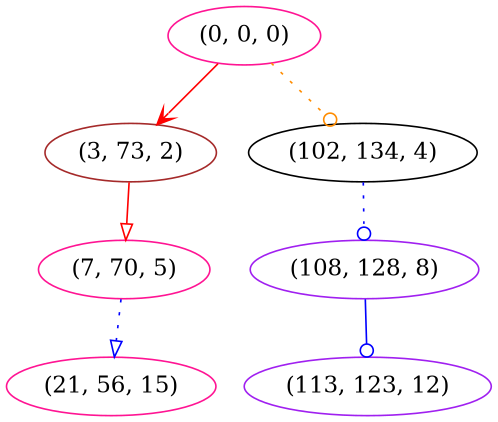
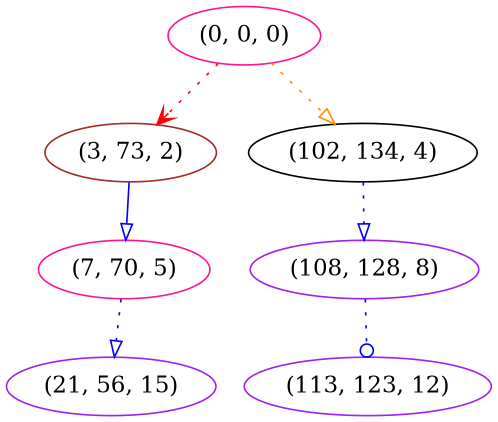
edge "(0, 0, 0)" -> "(3, 73, 2)": style solid -> dotted
edge "(0, 0, 0)" -> "(102, 134, 4)": arrowhead odot -> onormal
edge "(3, 73, 2)" -> "(7, 70, 5)": color red -> blue
edge "(102, 134, 4)" -> "(108, 128, 8)": arrowhead odot -> onormal
edge "(108, 128, 8)" -> "(113, 123, 12)": style solid -> dotted
node "(21, 56, 15)": color deeppink -> purple
